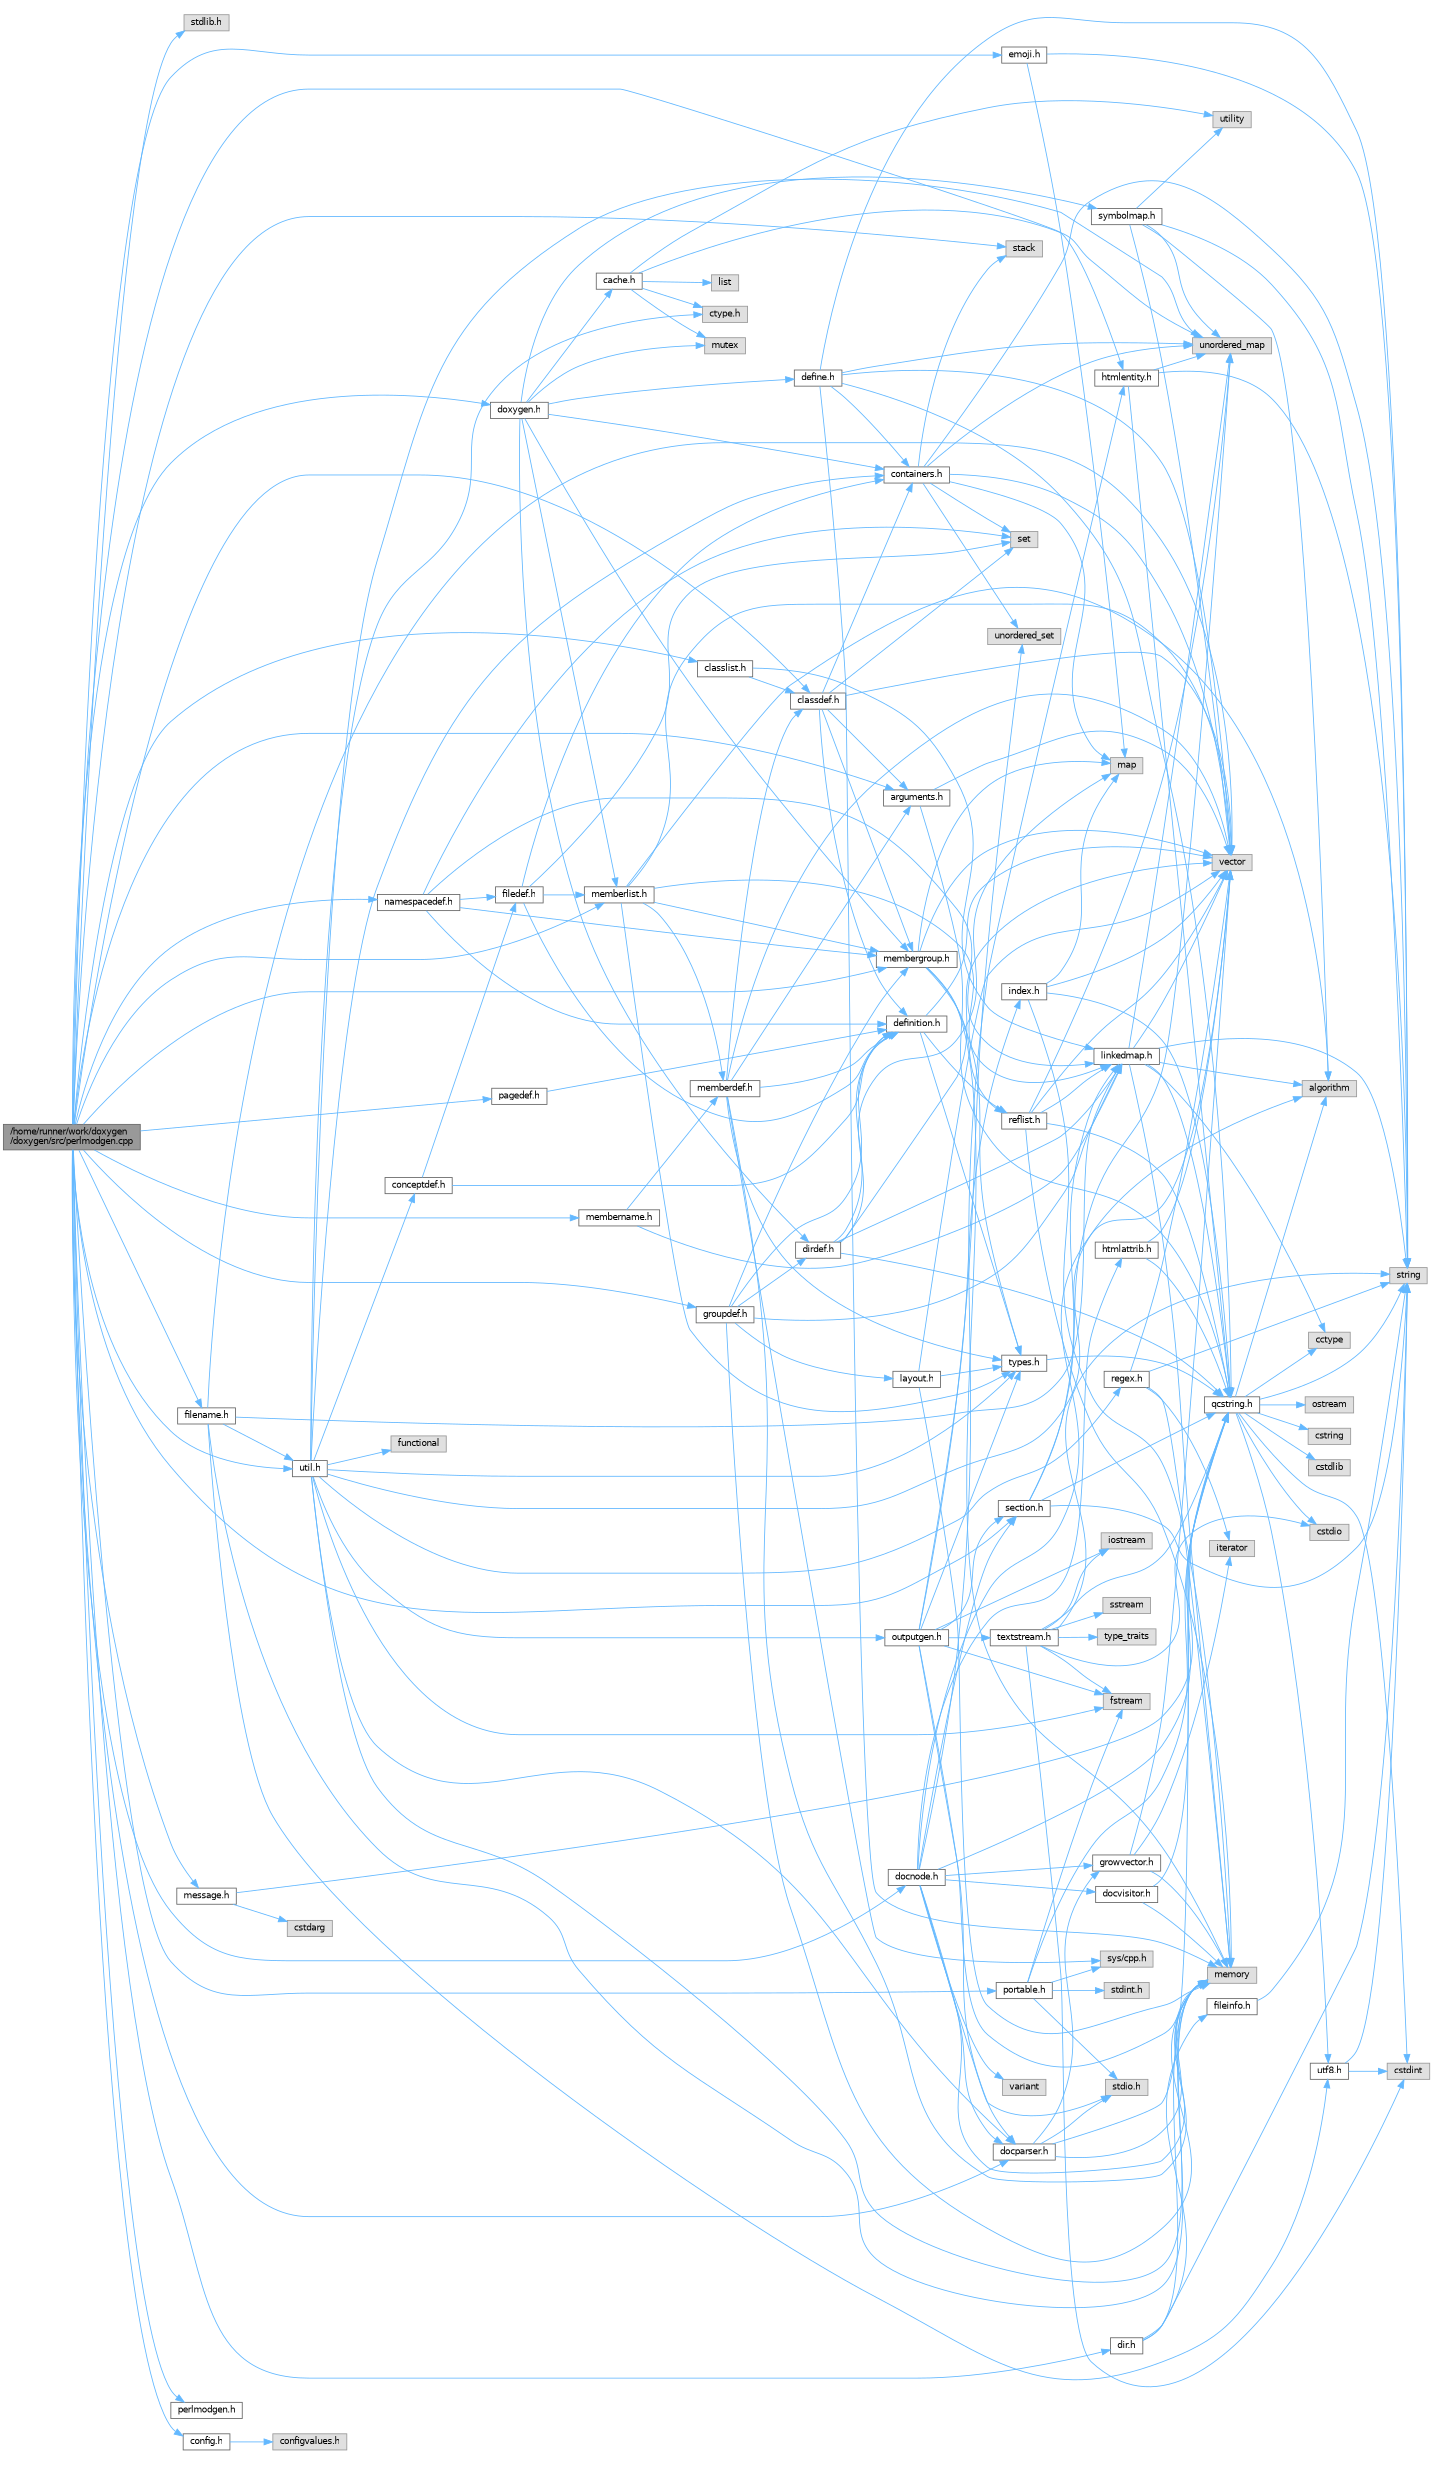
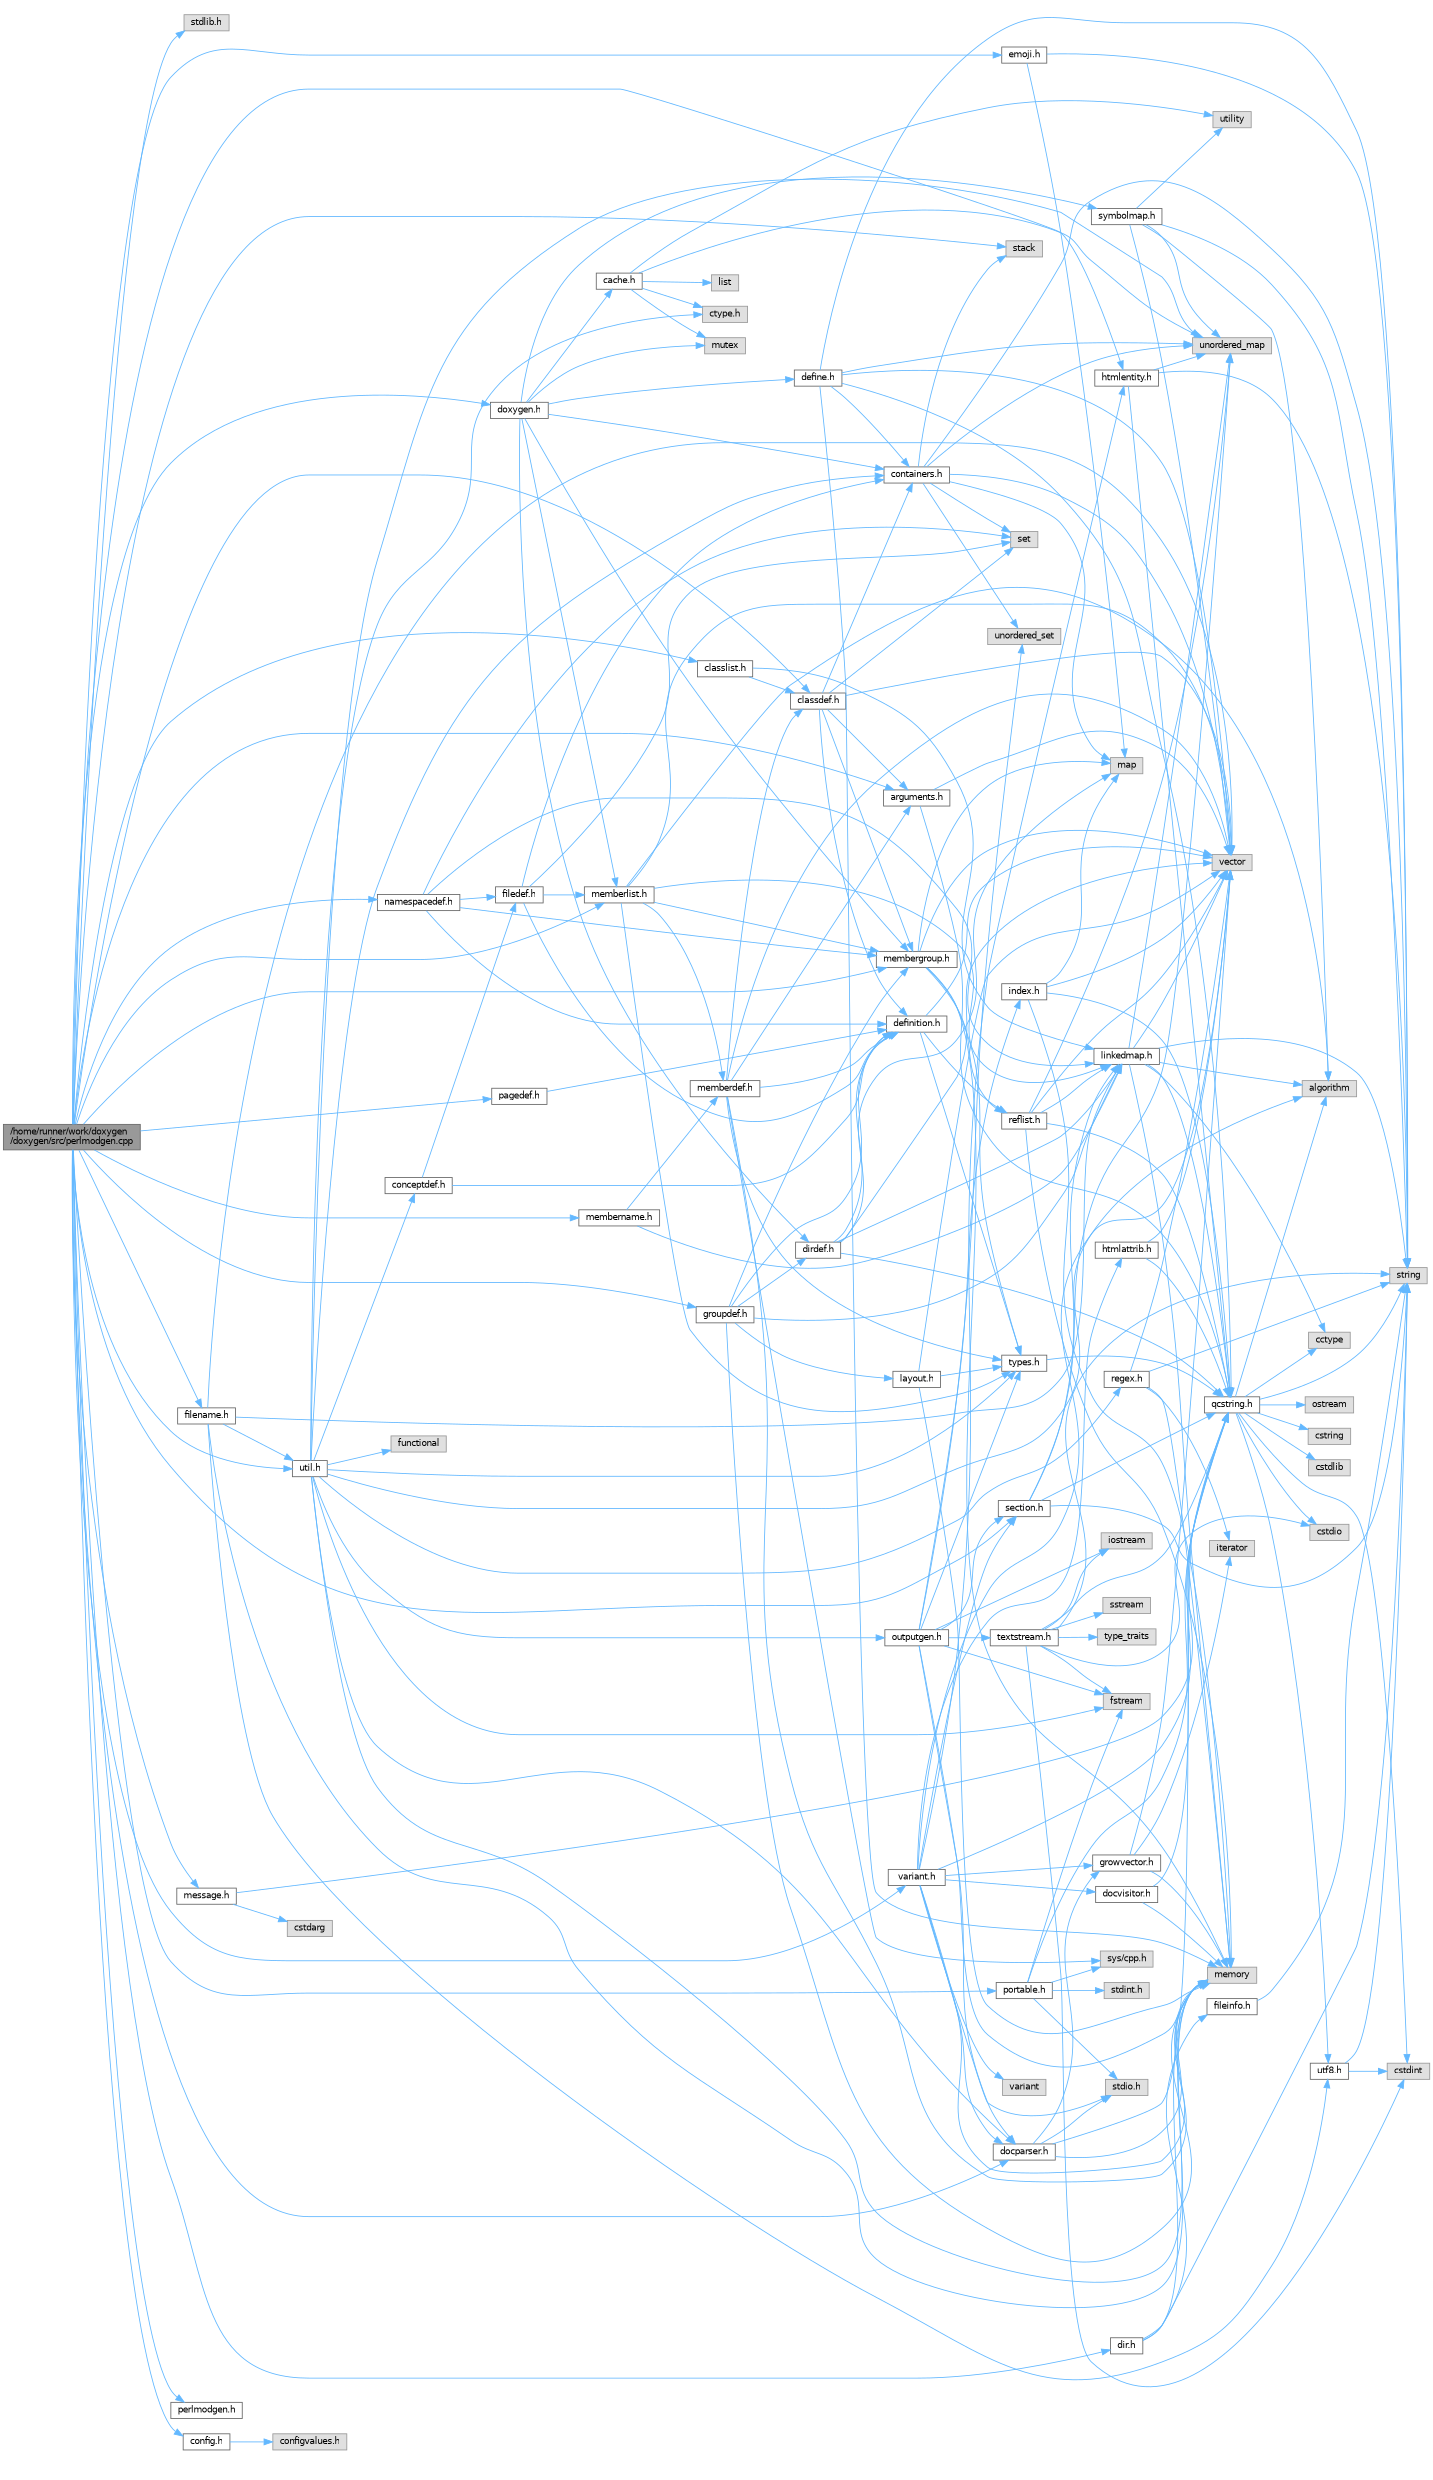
node "docnode.h": label "docnode.h" -> "variant.h"
